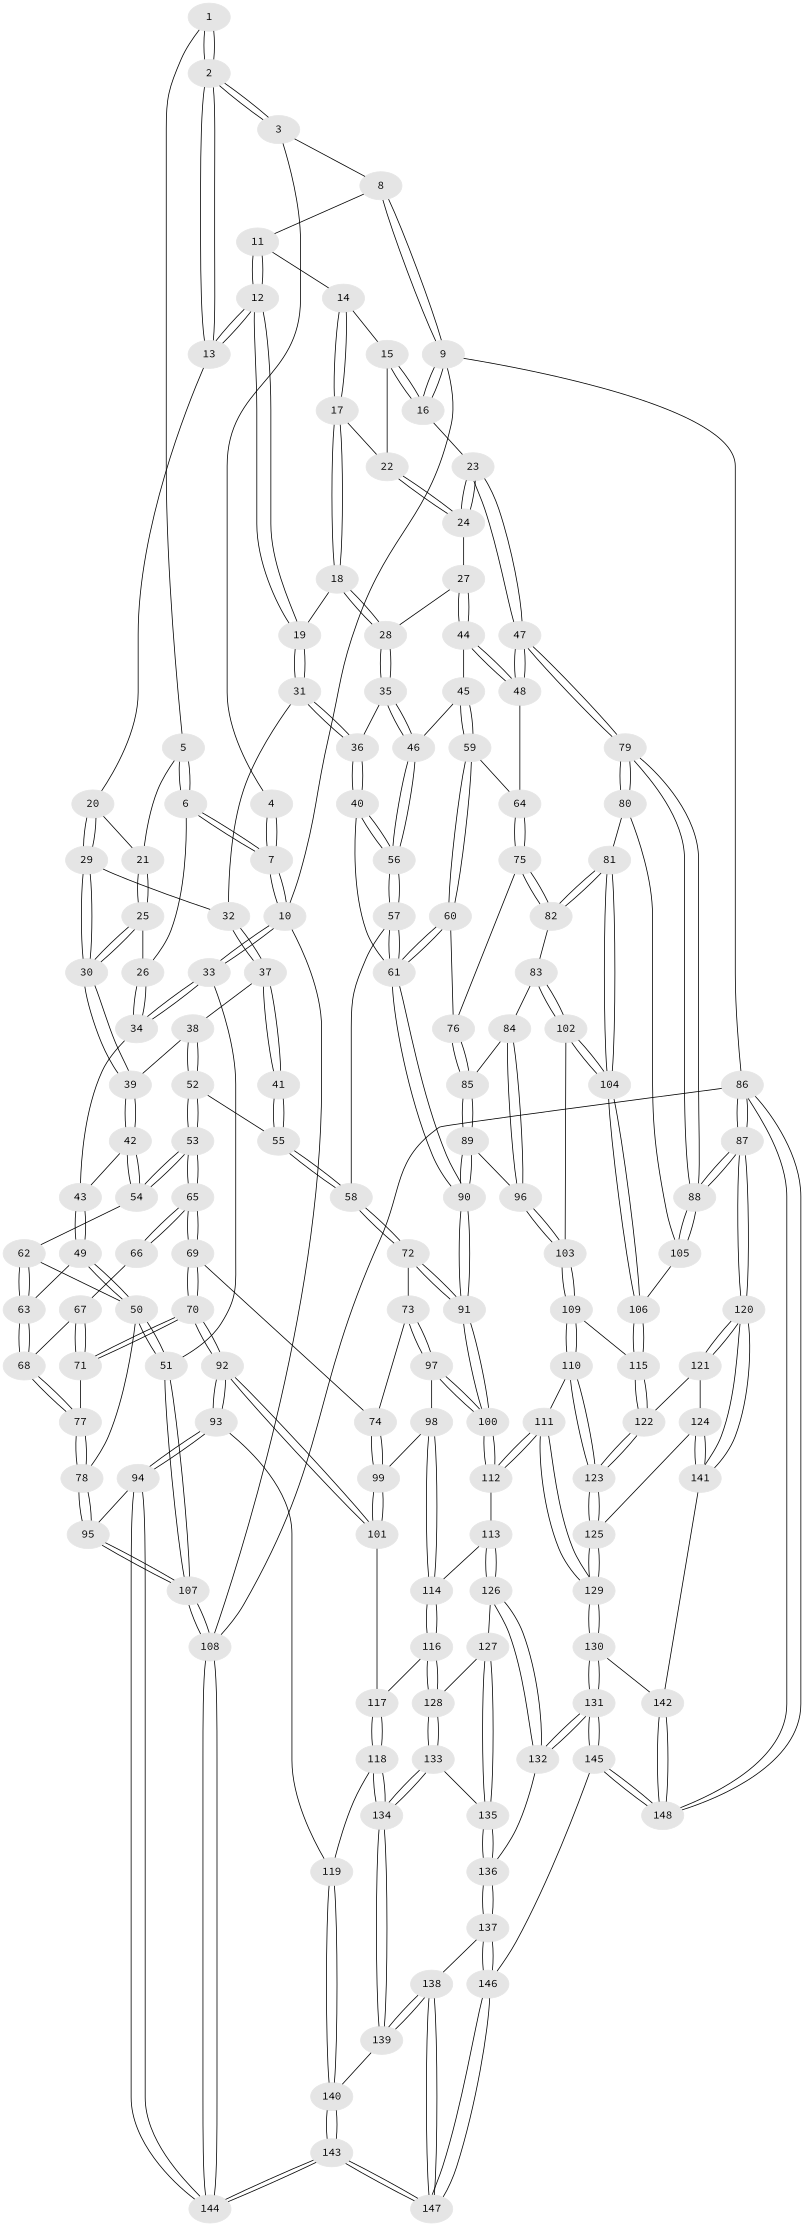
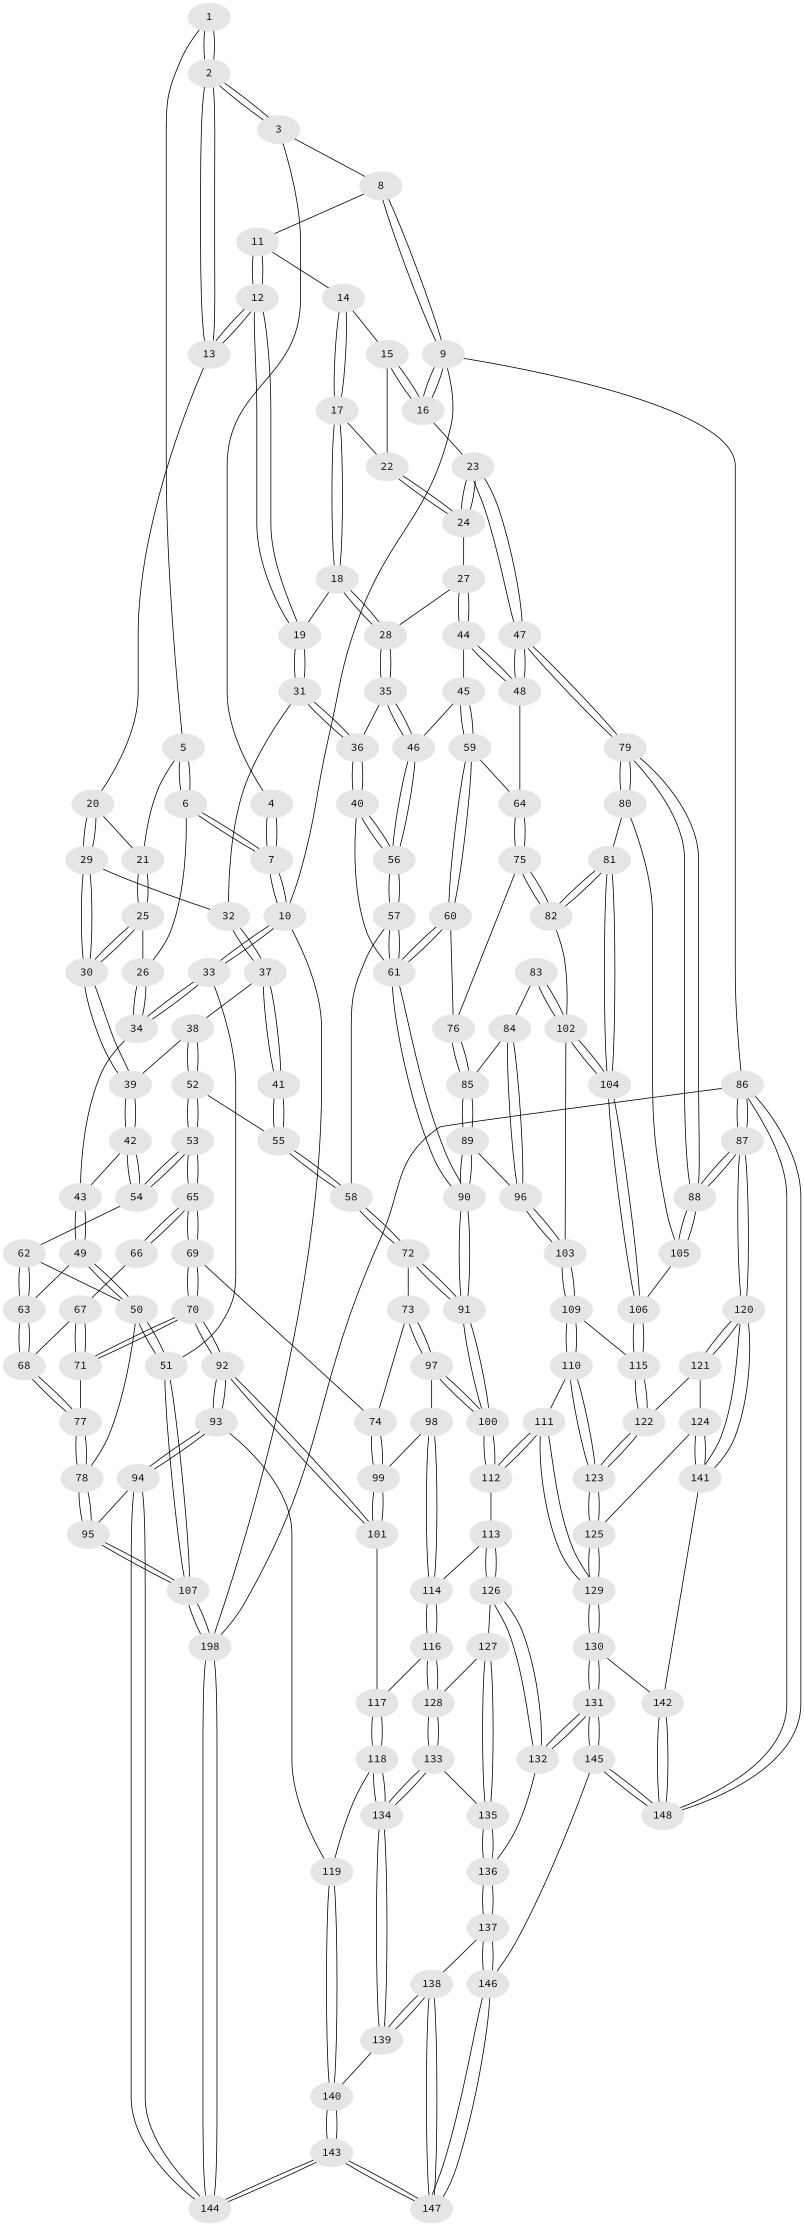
edge "82" -- "83": now "82" -- "102"
node "108": label "108" -> "198"
